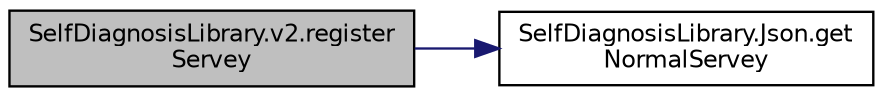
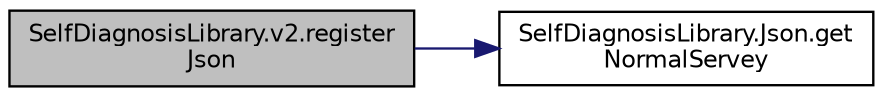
node "SelfDiagnosisLibrary.v2.register Servey": label "SelfDiagnosisLibrary.v2.register Servey" -> "SelfDiagnosisLibrary.v2.register Json"
